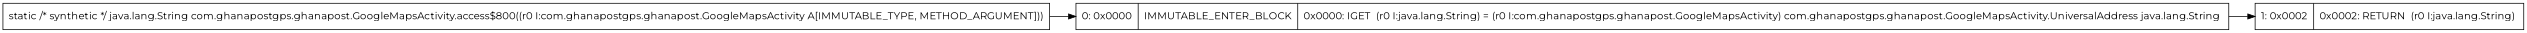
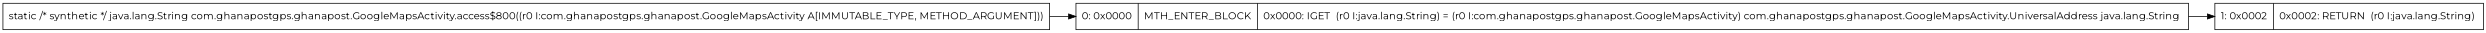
node "0: 0x0000": text "IMMUTABLE_ENTER_BLOCK" -> "MTH_ENTER_BLOCK"
